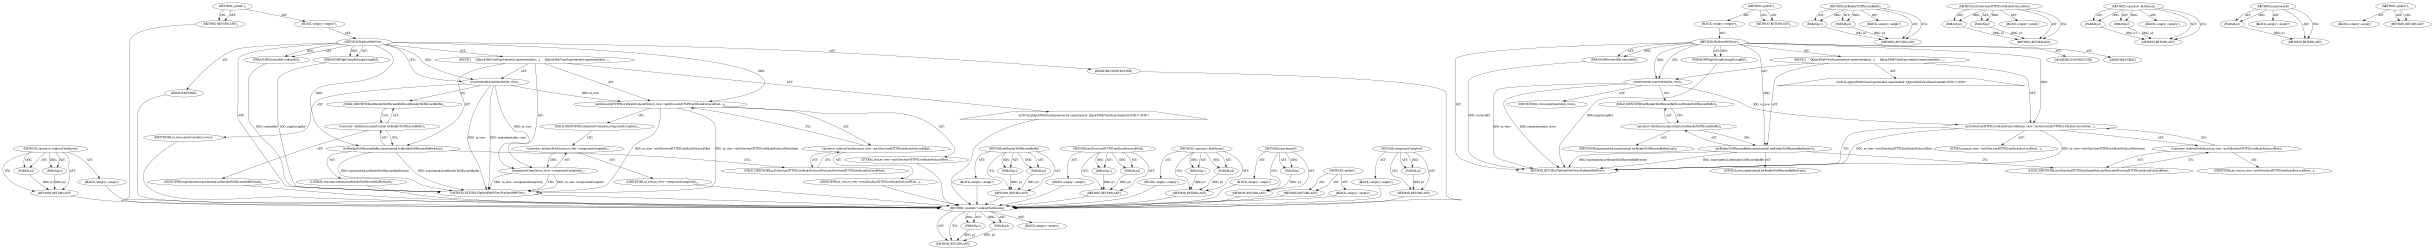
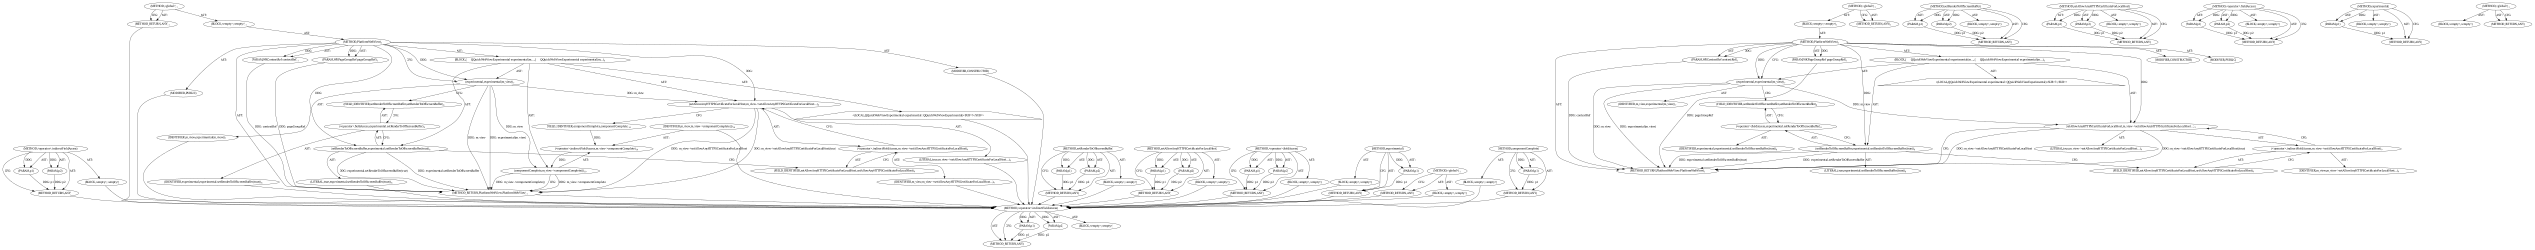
edge "(FIELD_IDENTIFIER,componentComplete,componentComplete)" -> "(<operator>.indirectFieldAccess,m_view->componentComplete)": label "CFG: " -> "DDG: "
edge "(<operator>.indirectFieldAccess,m_view->componentComplete)" -> "(IDENTIFIER,m_view,m_view->componentComplete())": reversed
